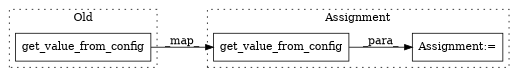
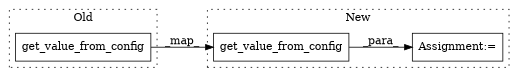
cluster "Assignment": label "Assignment" -> "New"
